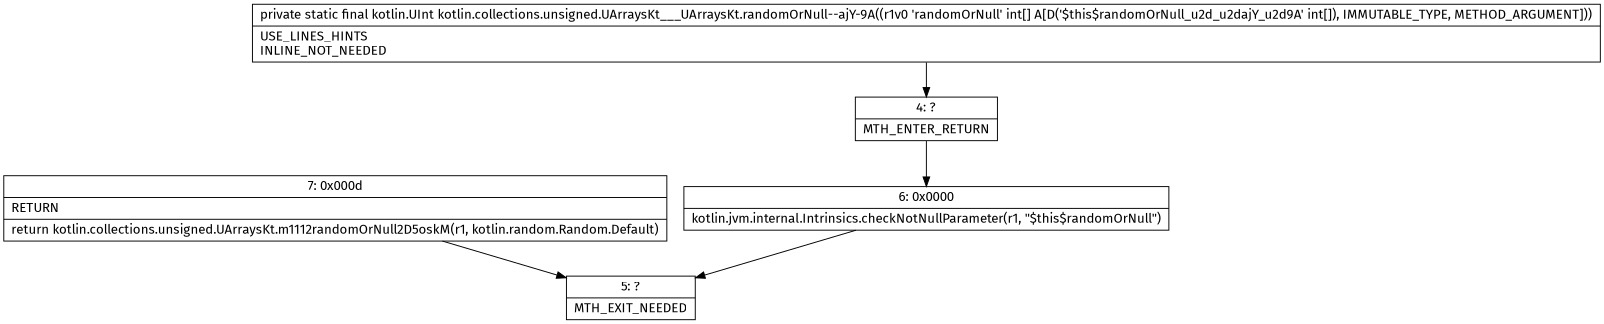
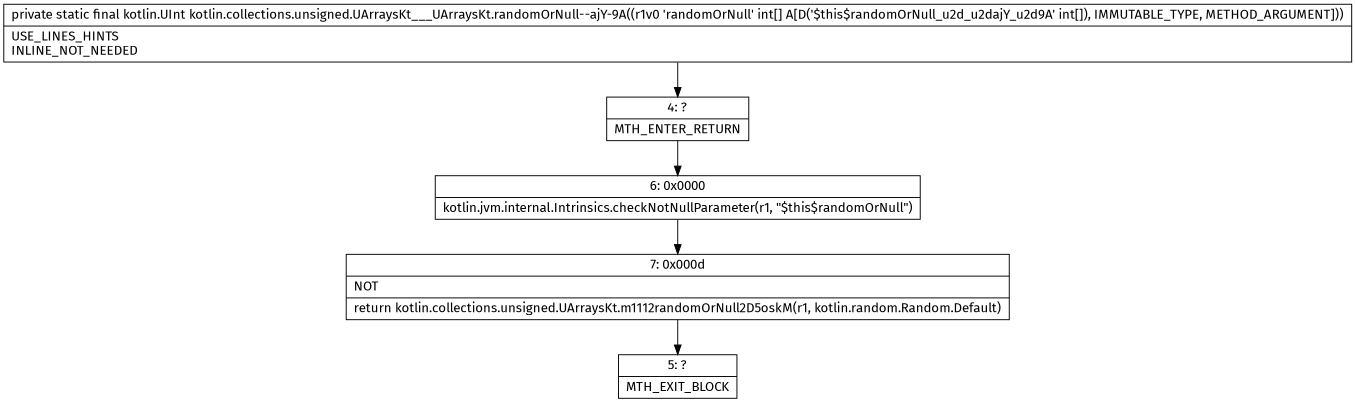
node "7: 0x000d": text "RETURN" -> "NOT"
edge "6: 0x0000" -> "5: ?": now "6: 0x0000" -> "7: 0x000d"
node "5: ?": text "MTH_EXIT_NEEDED" -> "MTH_EXIT_BLOCK"
